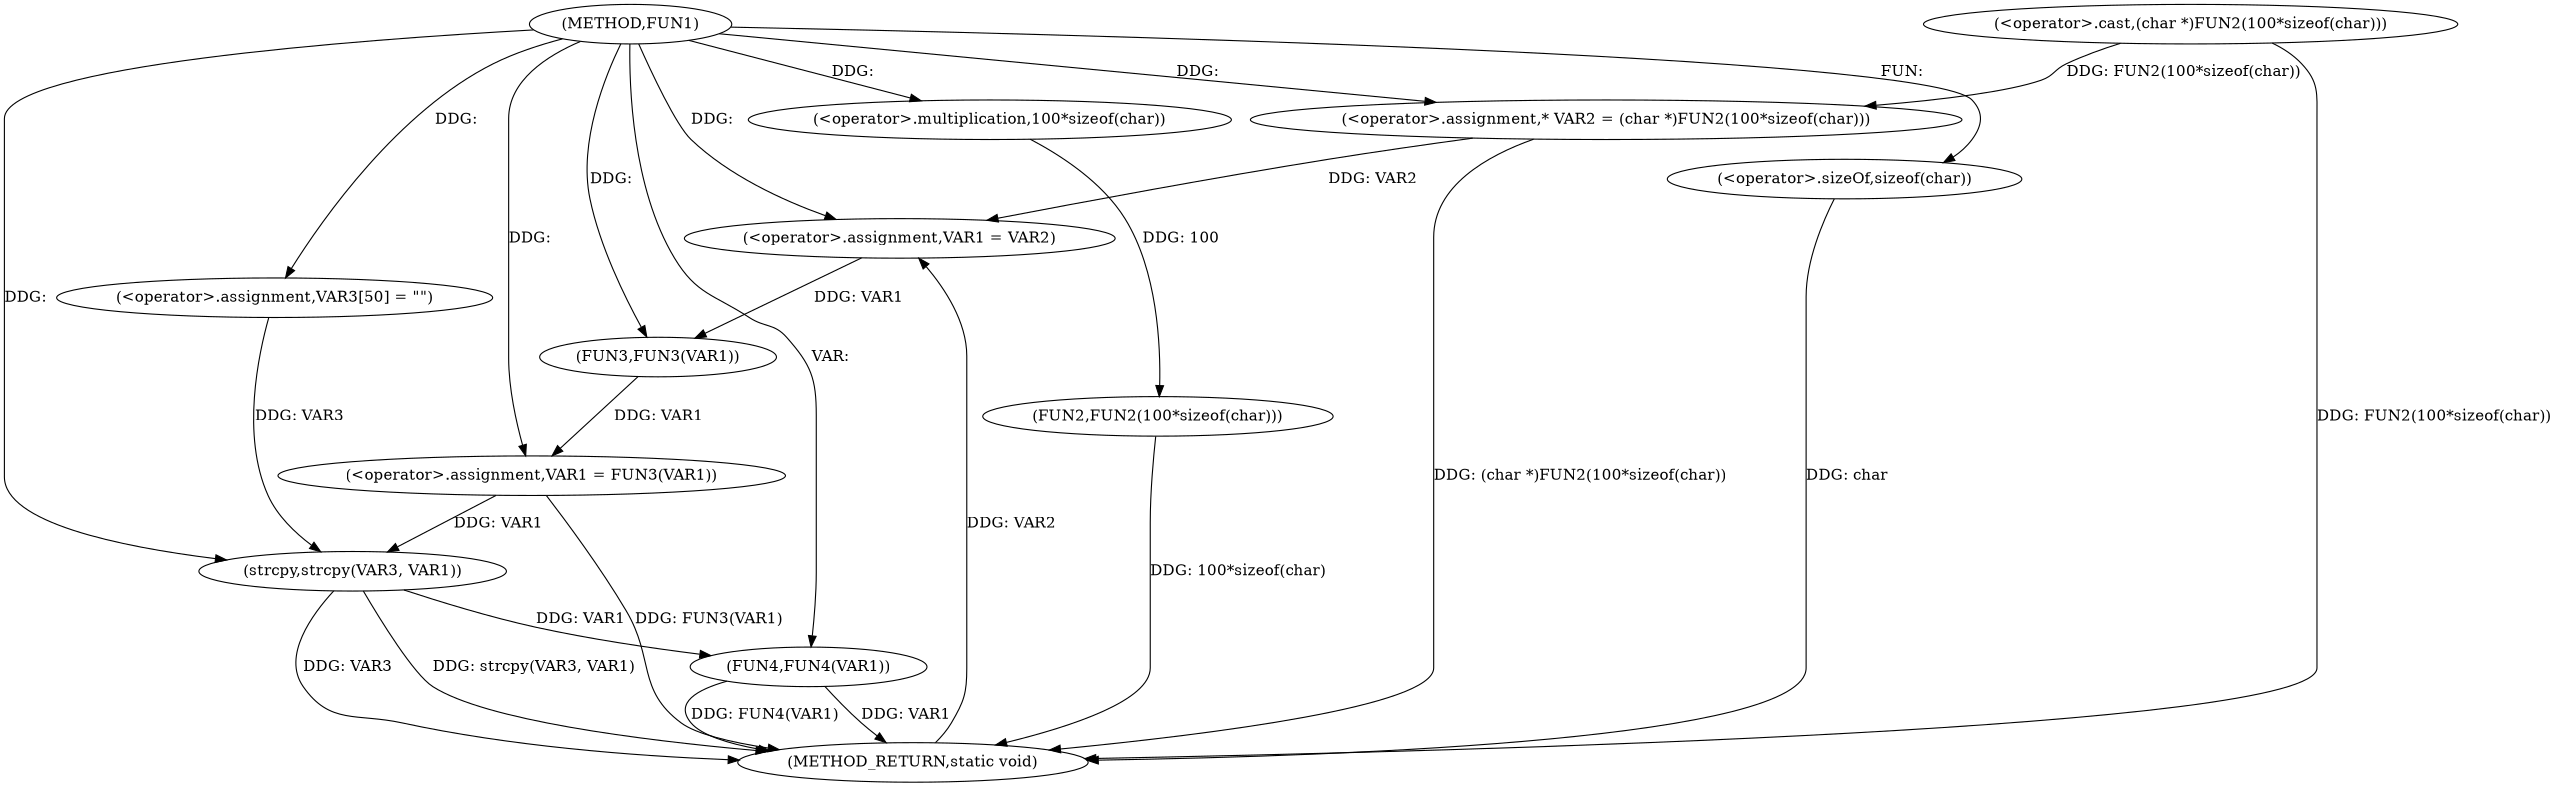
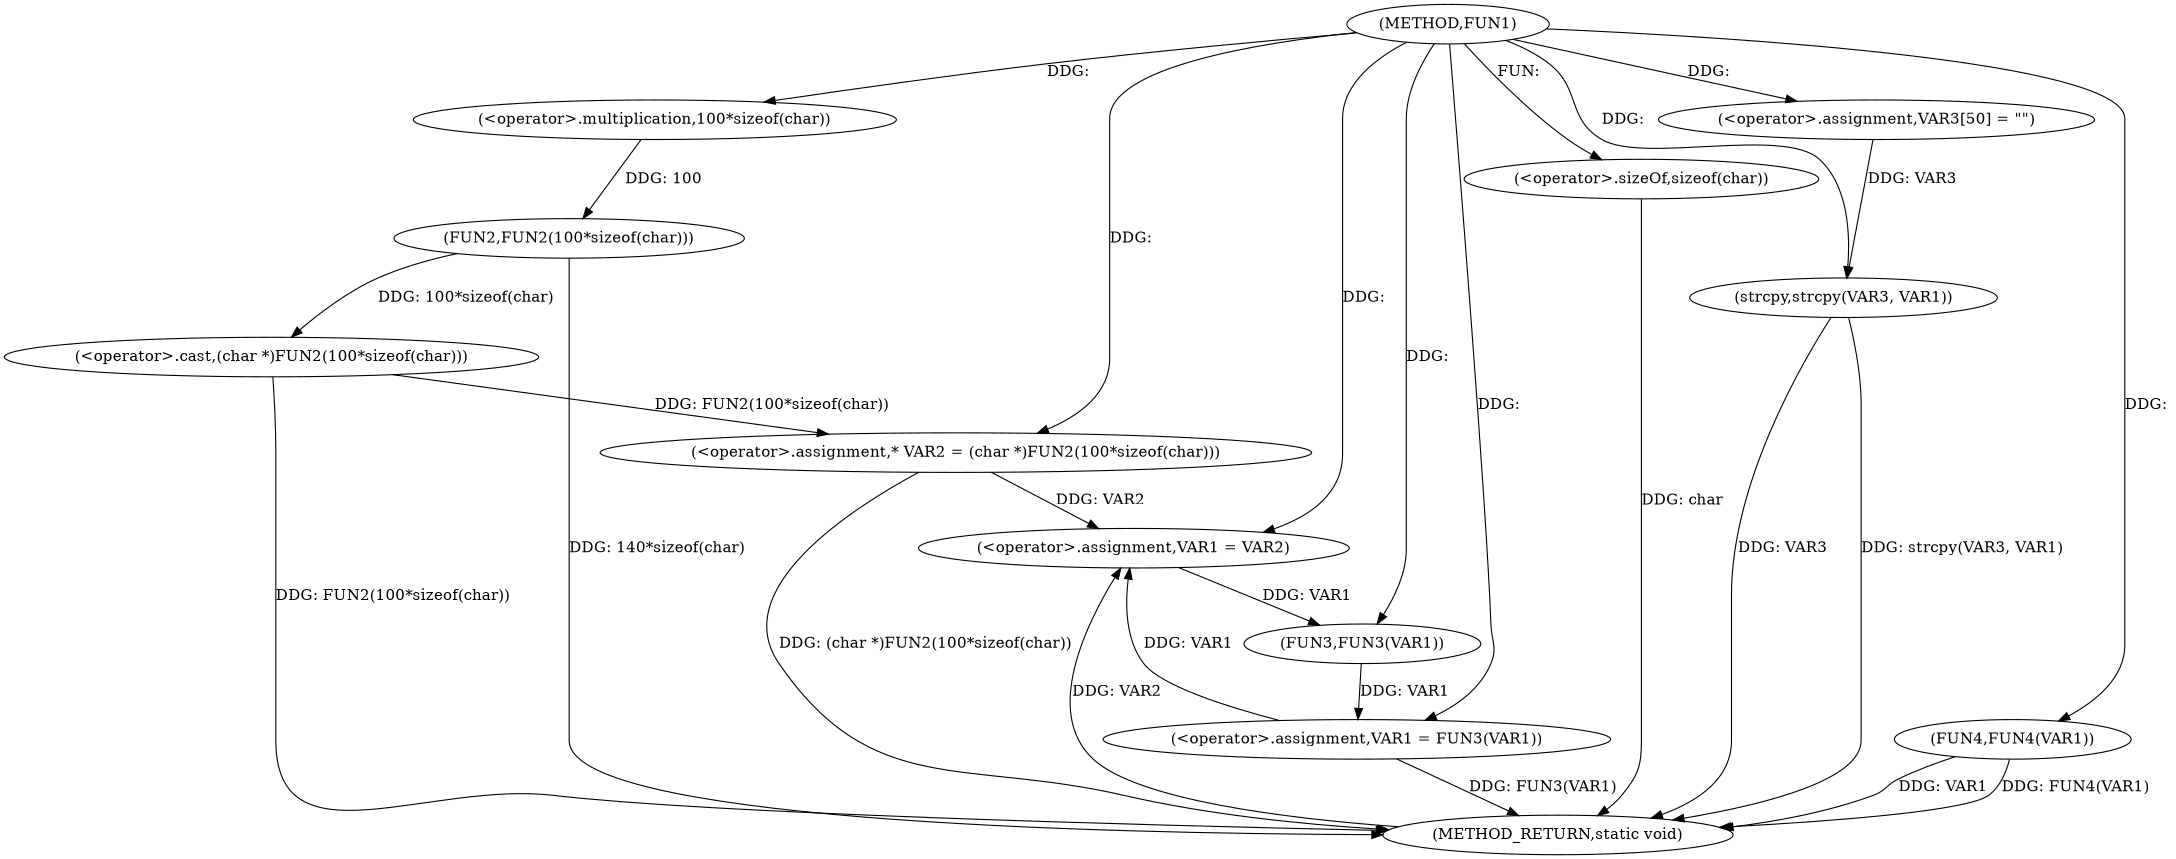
edge "(FUN2,FUN2(100*sizeof(char)))" -> "(<operator>.cast,(char *)FUN2(100*sizeof(char)))": added, label "DDG: 100*sizeof(char)"
edge "(METHOD,FUN1)" -> "(FUN4,FUN4(VAR1))": label "VAR: " -> "DDG: "
edge "(<operator>.assignment,VAR1 = FUN3(VAR1))" -> "(strcpy,strcpy(VAR3, VAR1))": now "(<operator>.assignment,VAR1 = FUN3(VAR1))" -> "(<operator>.assignment,VAR1 = VAR2)"
edge "(FUN2,FUN2(100*sizeof(char)))" -> "(METHOD_RETURN,static void)": label "DDG: 100*sizeof(char)" -> "DDG: 140*sizeof(char)"
edge "(strcpy,strcpy(VAR3, VAR1))" -> "(FUN4,FUN4(VAR1))": removed, label "DDG: VAR1"
